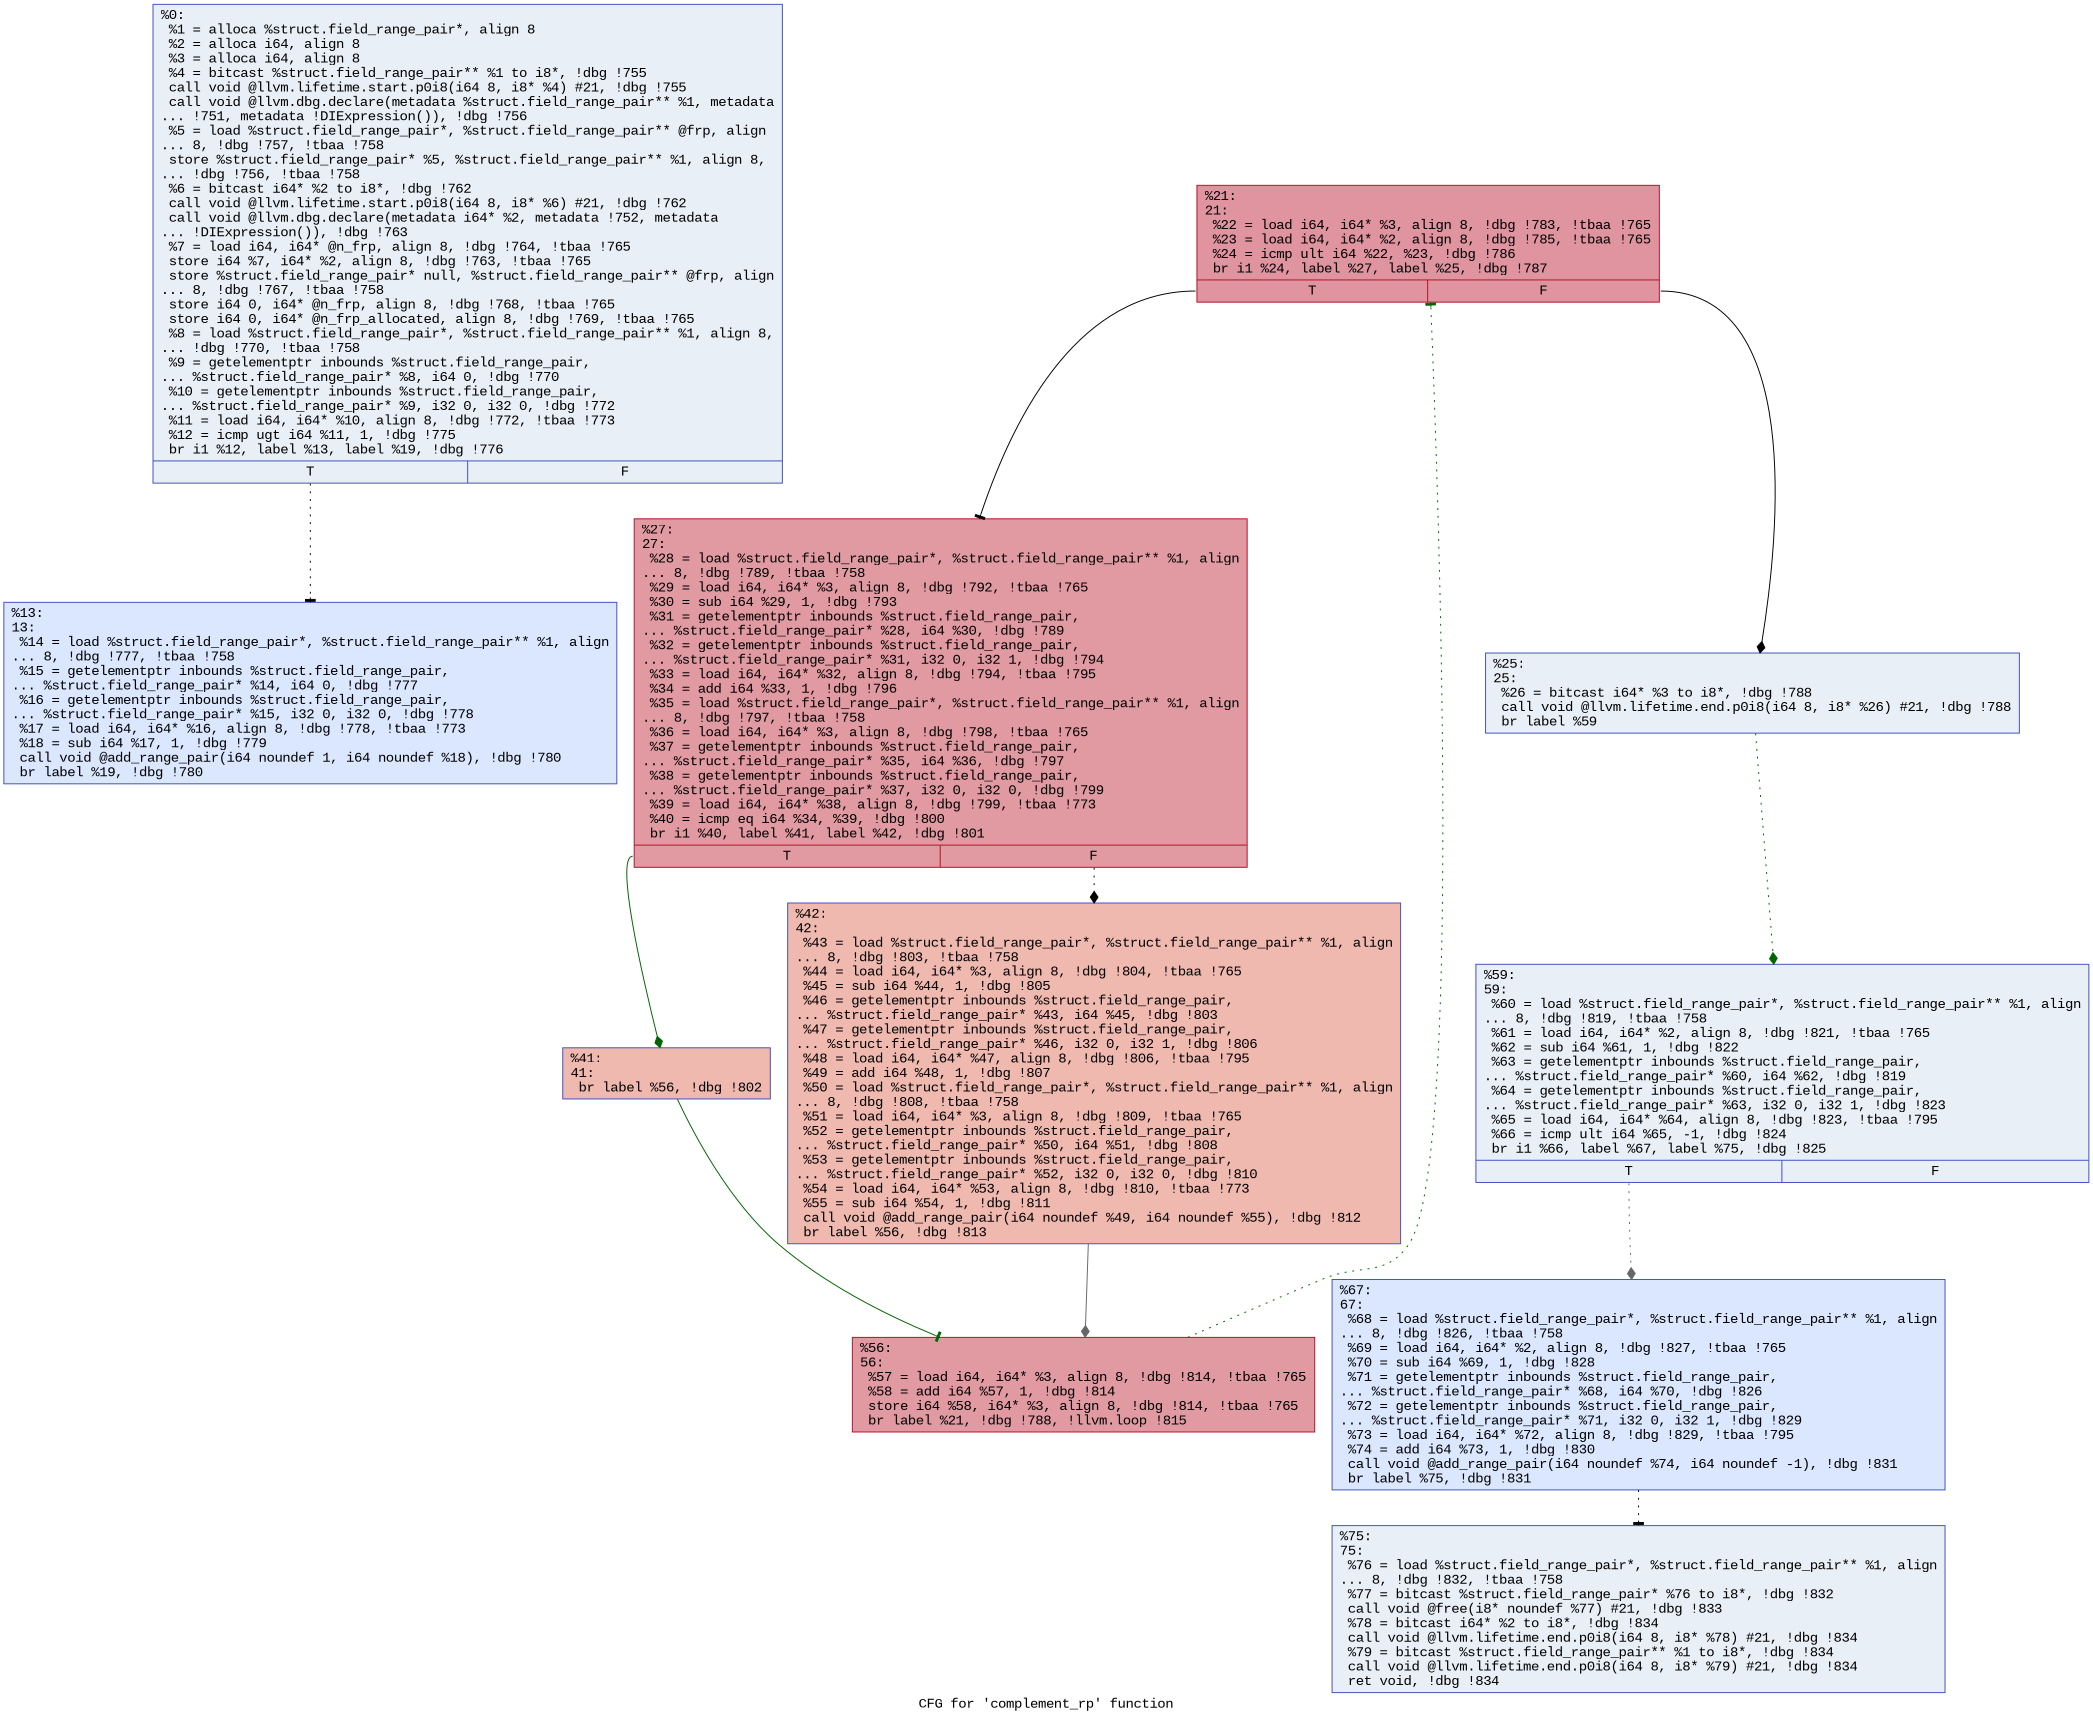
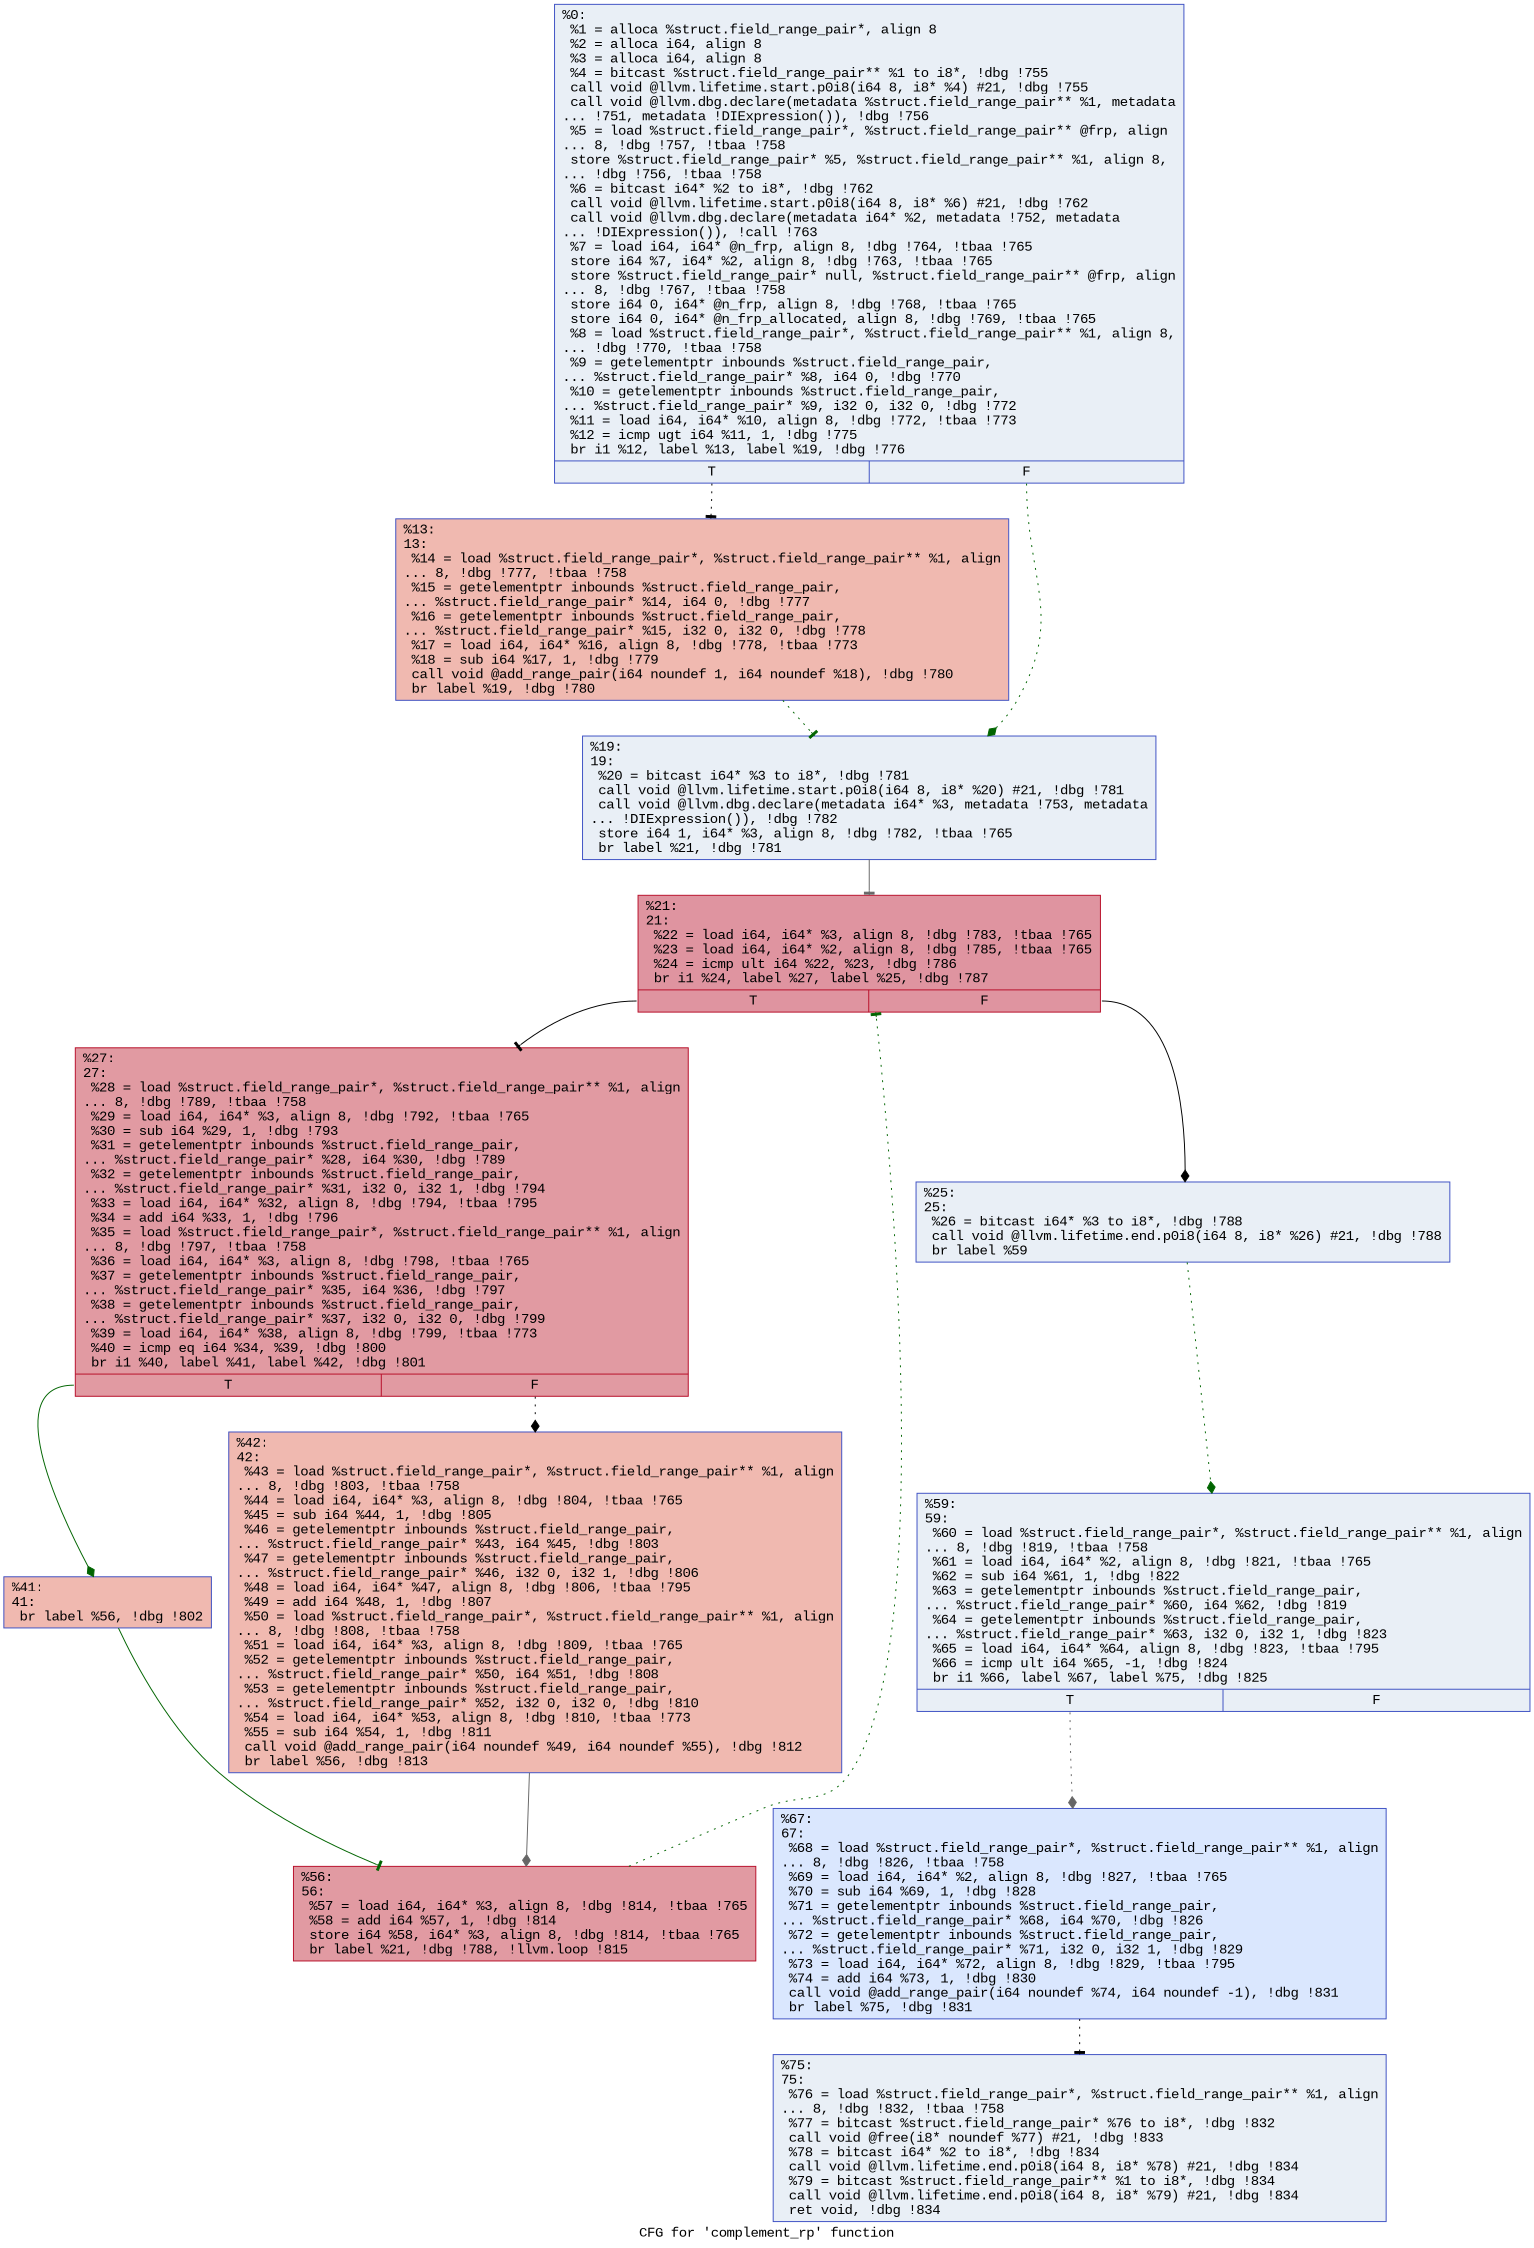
node "%0:": text "... !DIExpression()), !dbg !763" -> "... !DIExpression()), !call !763"
node "%13:": fillcolor #abc8fd70 -> #de614d70
node "%19:": added
